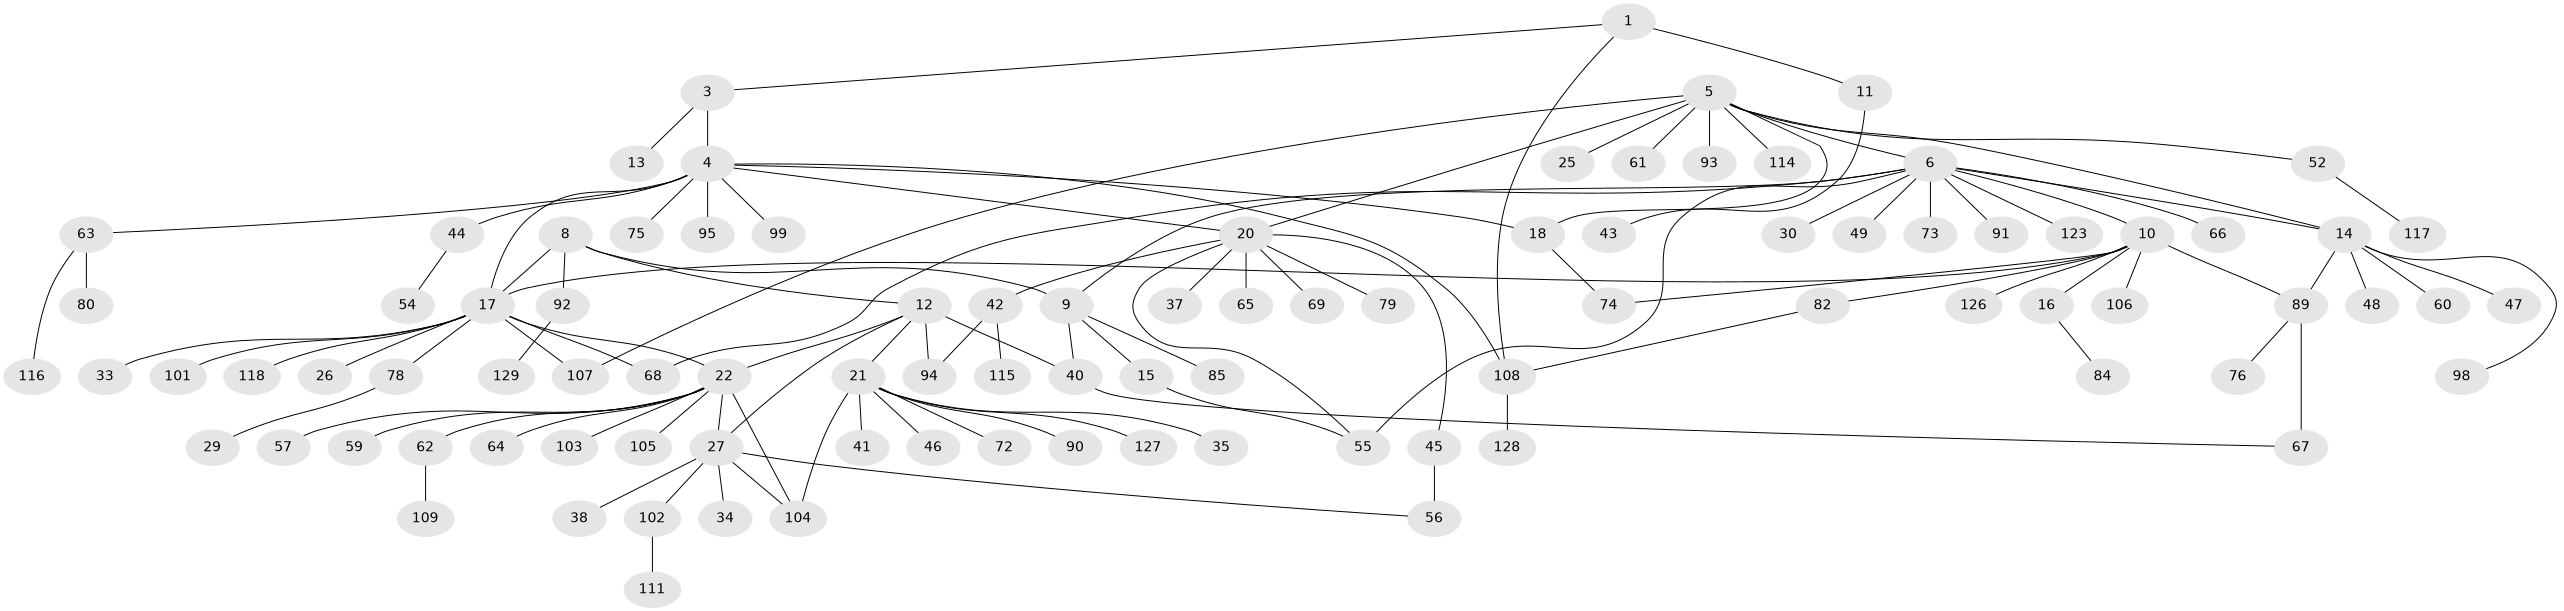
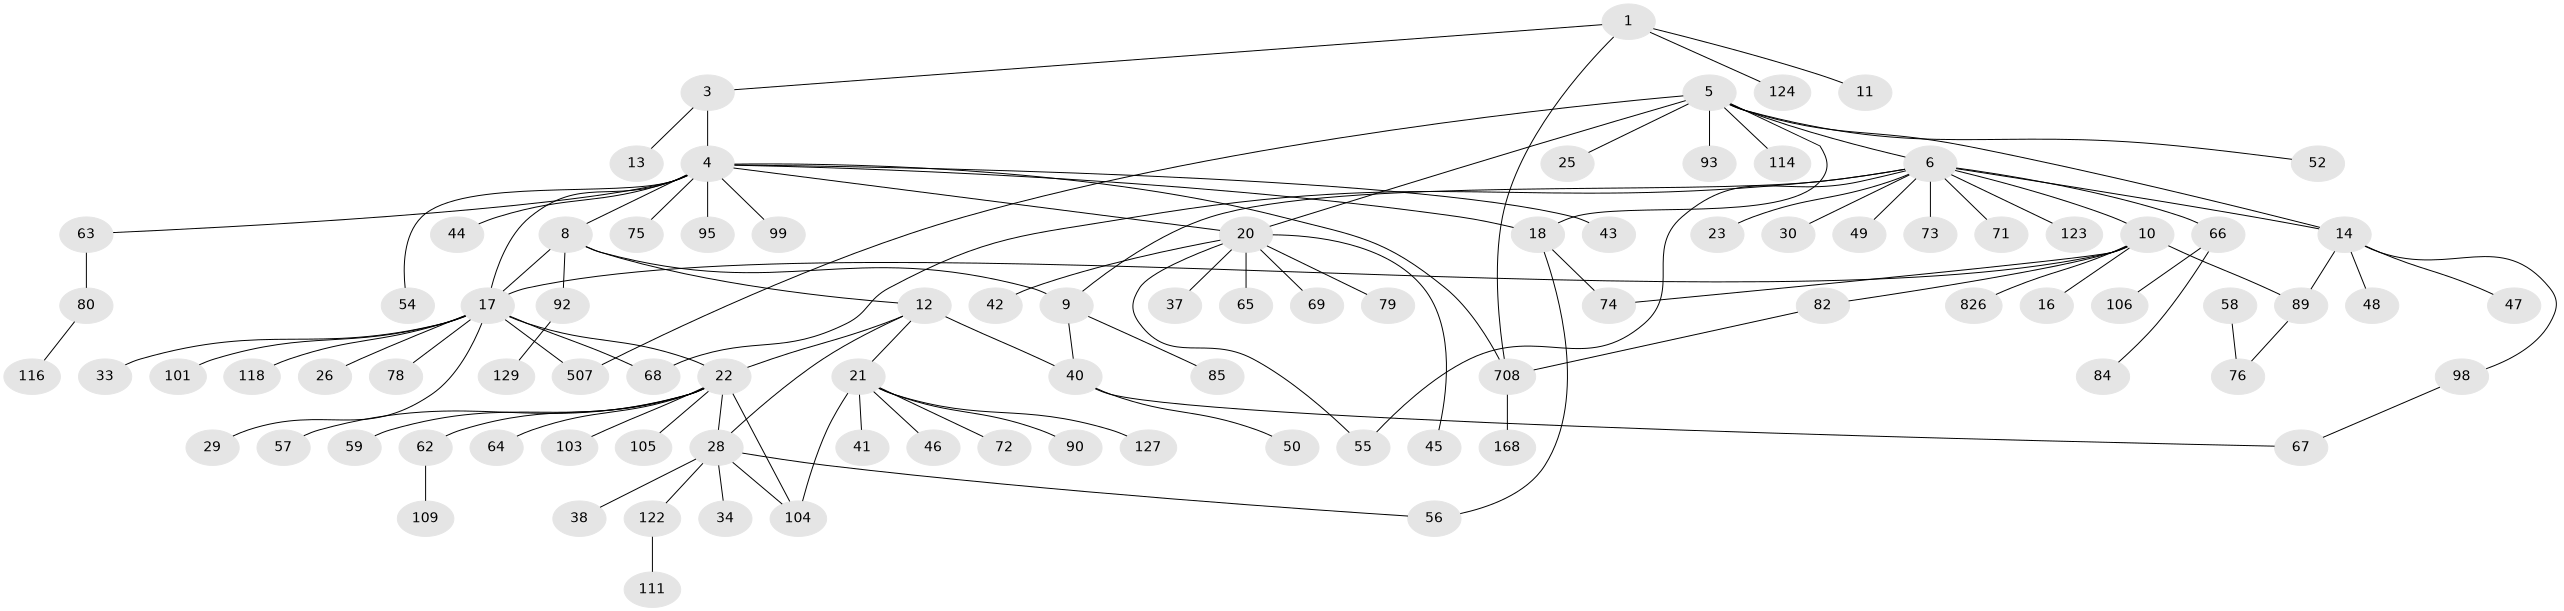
node "124": added
node "61": removed
edge "4" -- "8": added
edge "11" -- "43": now "4" -- "43"
node "23": added
node "91": label "91" -> "71"
node "117": removed
edge "44" -- "54": now "4" -- "54"
edge "10" -- "106": now "66" -- "106"
edge "63" -- "116": now "80" -- "116"
node "126": label "126" -> "826"
node "58": added
node "60": removed
edge "16" -- "84": now "66" -- "84"
node "107": label "107" -> "507"
node "94": removed
node "115": removed
node "15": removed
node "108": label "108" -> "708"
edge "89" -- "67": now "98" -- "67"
edge "78" -- "29": now "17" -- "29"
node "27": label "27" -> "28"
node "35": removed
node "50": added
node "128": label "128" -> "168"
edge "45" -- "56": now "18" -- "56"
node "102": label "102" -> "122"
